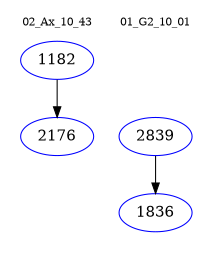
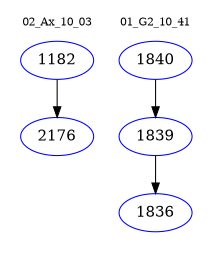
cluster "02_Ax_10_43": label "02_Ax_10_43" -> "02_Ax_10_03"
cluster "01_G2_10_01": label "01_G2_10_01" -> "01_G2_10_41"
node "1840": added
node "2839": label "2839" -> "1839"
